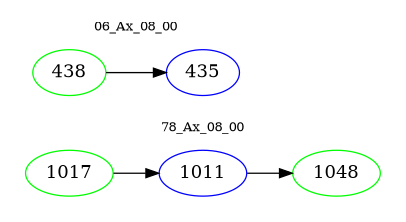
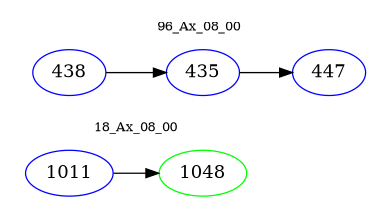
cluster "06_Ax_08_00": label "06_Ax_08_00" -> "96_Ax_08_00"
node "438": color green -> blue
node "447": added
cluster "78_Ax_08_00": label "78_Ax_08_00" -> "18_Ax_08_00"
node "1017": removed
